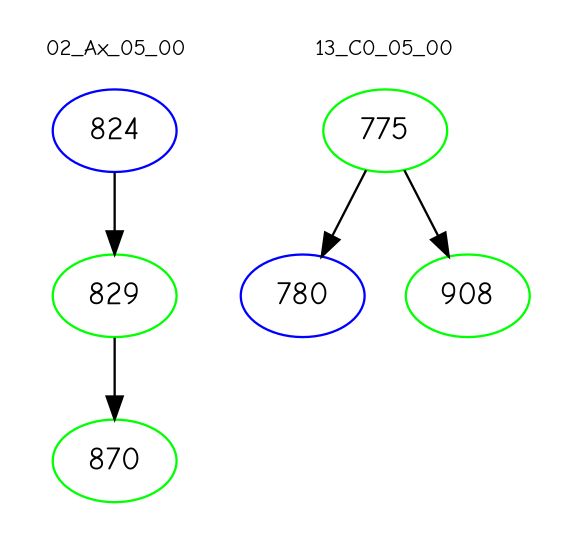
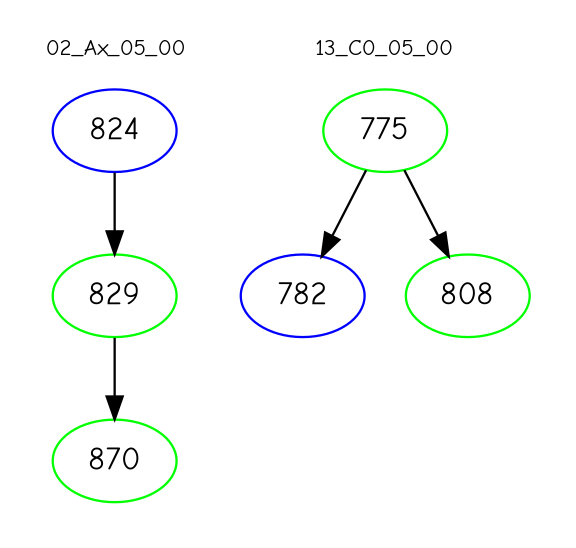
node "780": label "780" -> "782"
node "908": label "908" -> "808"
